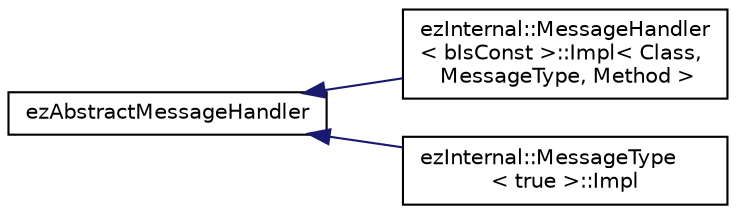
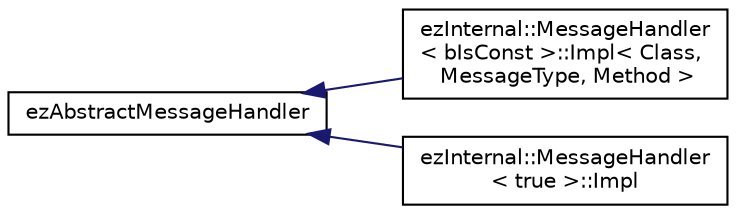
node "ezInternal::MessageType < true >::Impl": label "ezInternal::MessageType < true >::Impl" -> "ezInternal::MessageHandler < true >::Impl"
